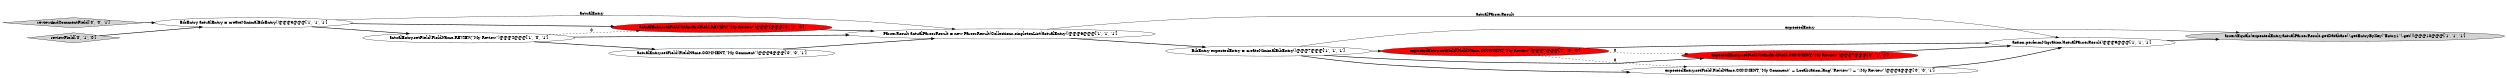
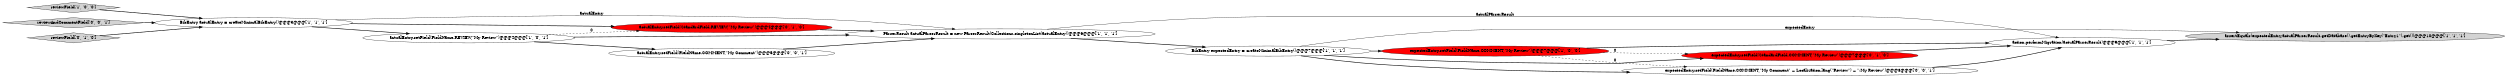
node "reviewField['1', '0', '0']": added
